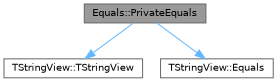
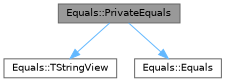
node "TStringView::TStringView": label "TStringView::TStringView" -> "Equals::TStringView"
node "TStringView::Equals": label "TStringView::Equals" -> "Equals::Equals"
